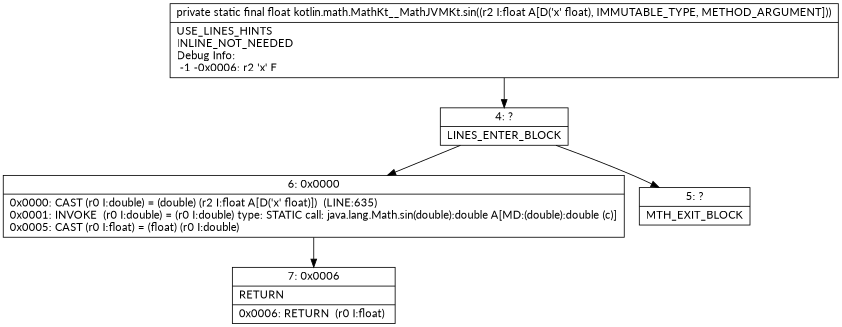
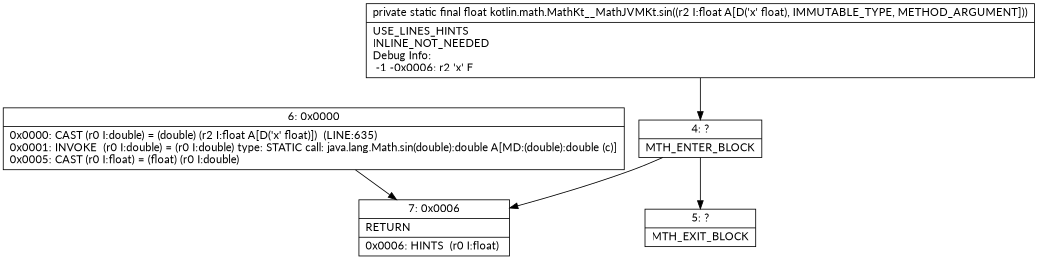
node "4: ?": text "LINES_ENTER_BLOCK" -> "MTH_ENTER_BLOCK"
edge "4: ?" -> "6: 0x0000": now "4: ?" -> "7: 0x0006"
node "7: 0x0006": text "0x0006: RETURN  (r0 I:float)" -> "0x0006: HINTS  (r0 I:float)"
